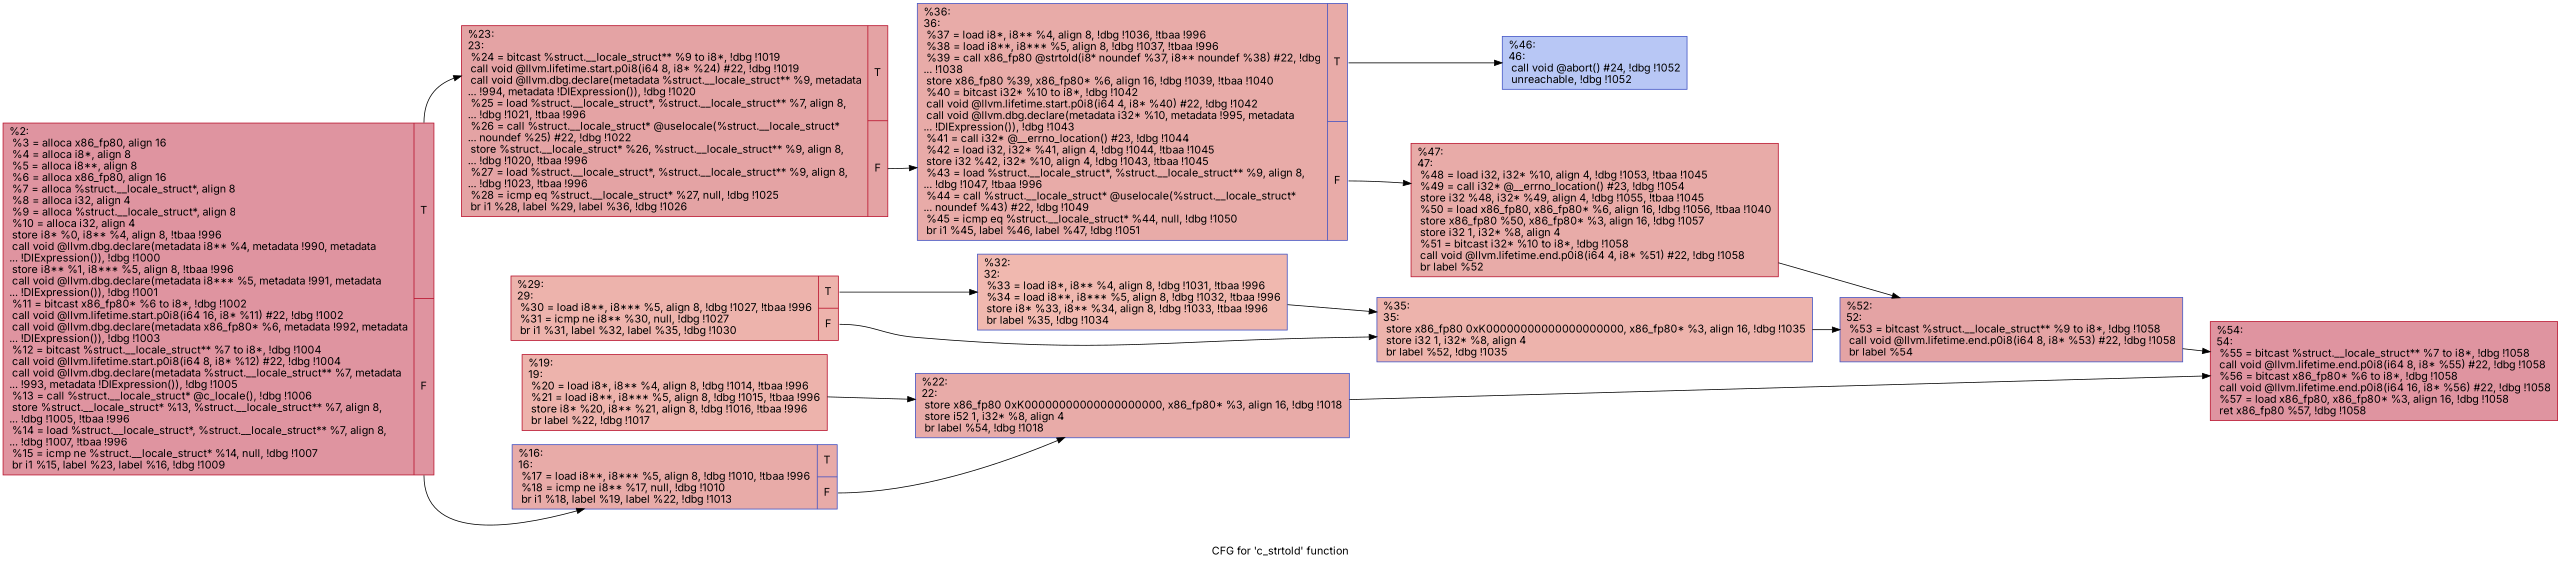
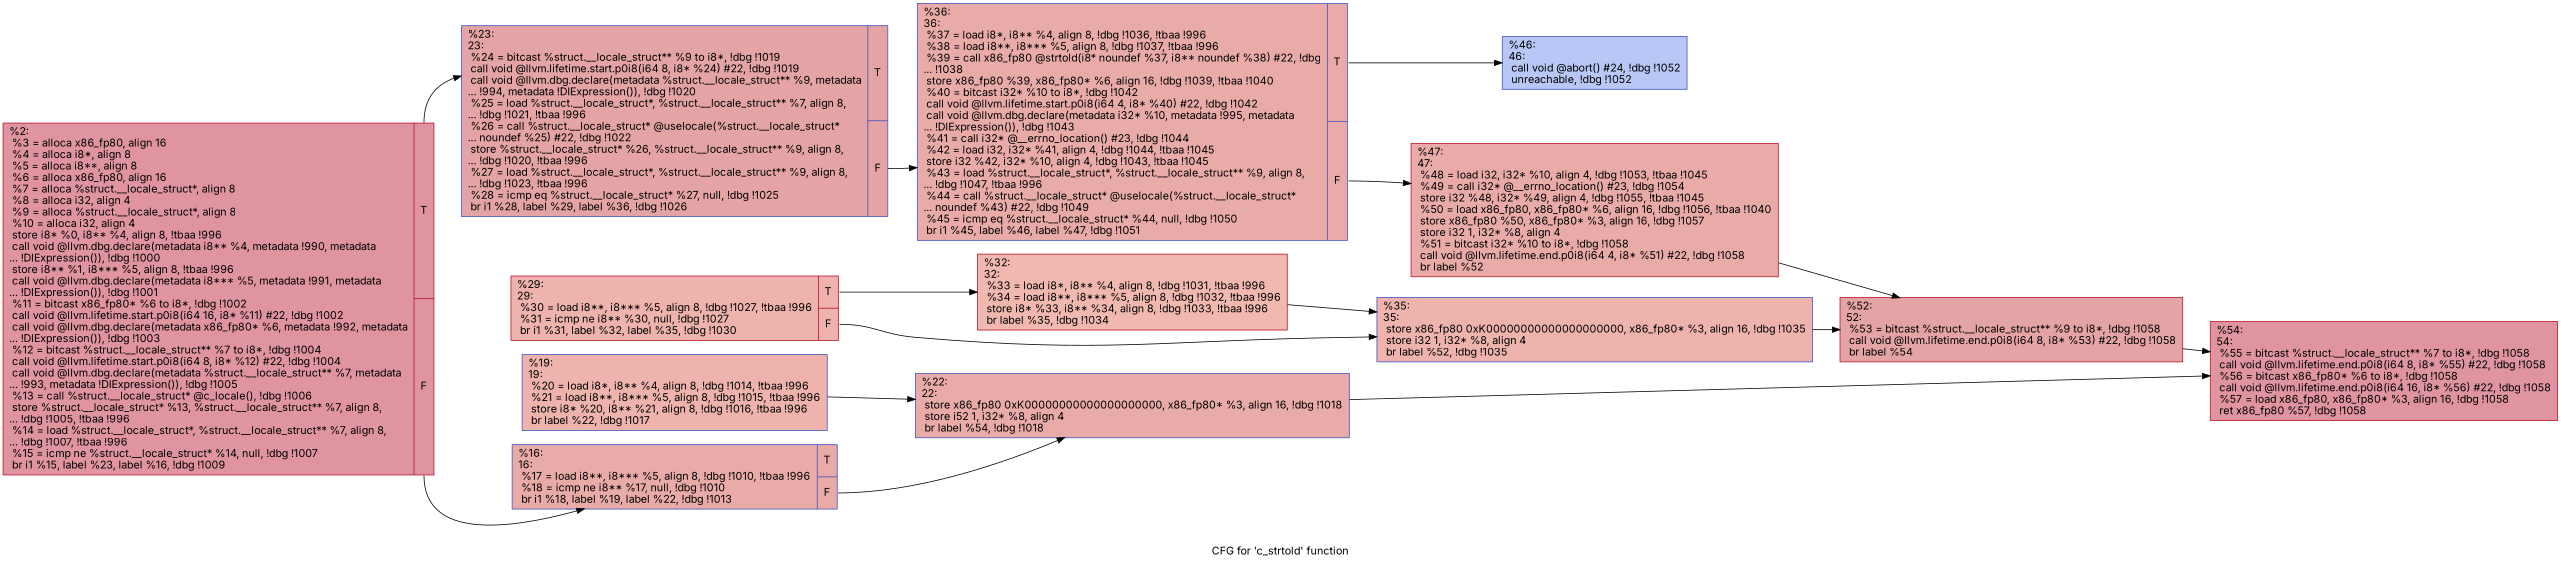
node "%23:": color #b70d28ff -> #3d50c3ff
node "%32:": color #3d50c3ff -> #b70d28ff
node "%52:": color #3d50c3ff -> #b70d28ff
node "%19:": color #b70d28ff -> #3d50c3ff
